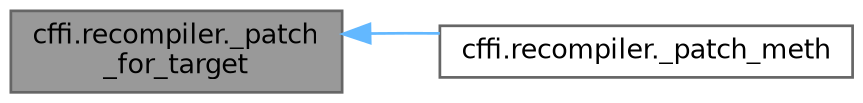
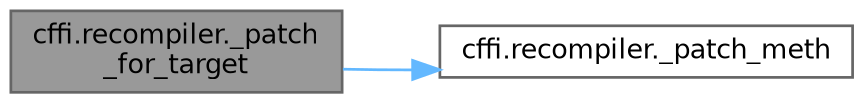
edge "cffi.recompiler._patch_meth" -> "cffi.recompiler._patch _for_target": reversed
